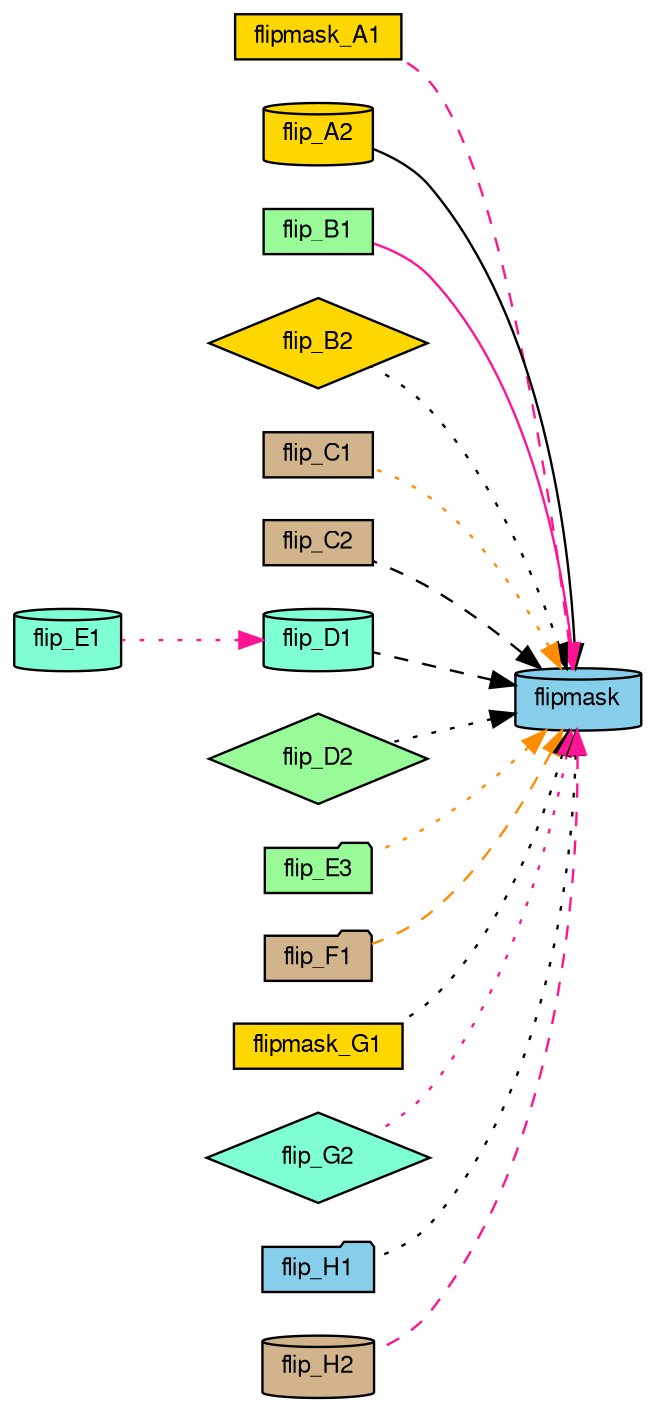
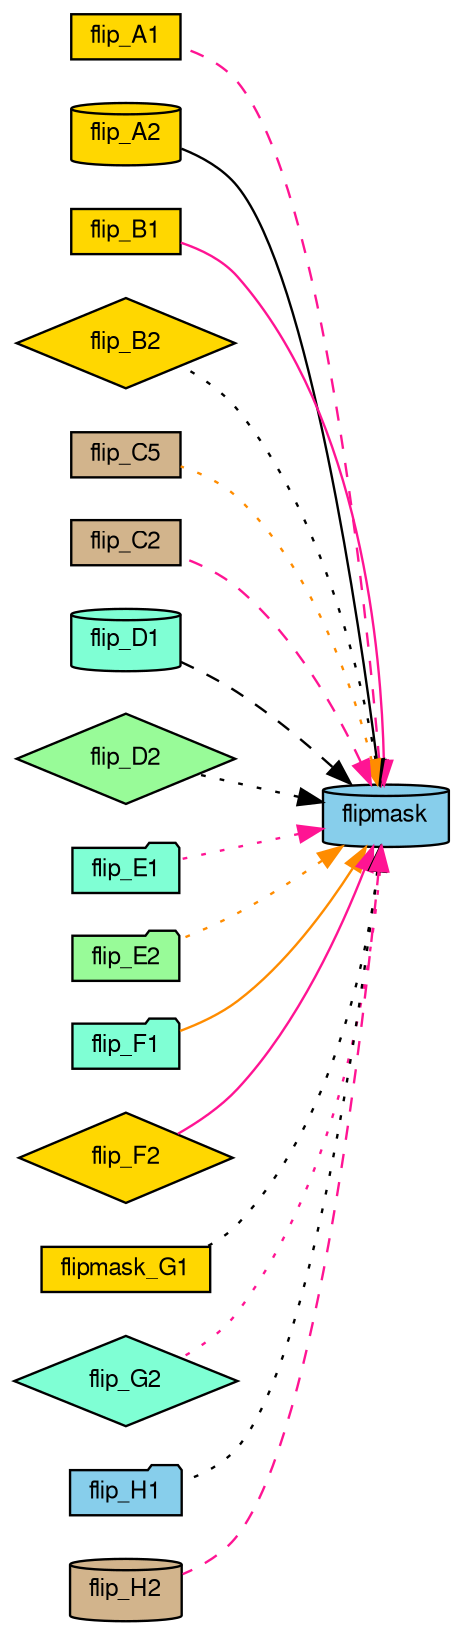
node "flipmask_A1": label "flipmask_A1" -> "flip_A1"
node "flip_B1": fillcolor palegreen -> gold
node "flip_C1": label "flip_C1" -> "flip_C5"
edge "flip_C2" -> "flipmask": color black -> deeppink
node "flip_E1": shape cylinder -> folder
edge "flip_E1" -> "flip_D1": now "flip_E1" -> "flipmask"
edge "flip_F1" -> "flipmask": style dashed -> solid
node "flip_E3": label "flip_E3" -> "flip_E2"
node "flip_F1": fillcolor tan -> aquamarine
node "flip_F2": added
